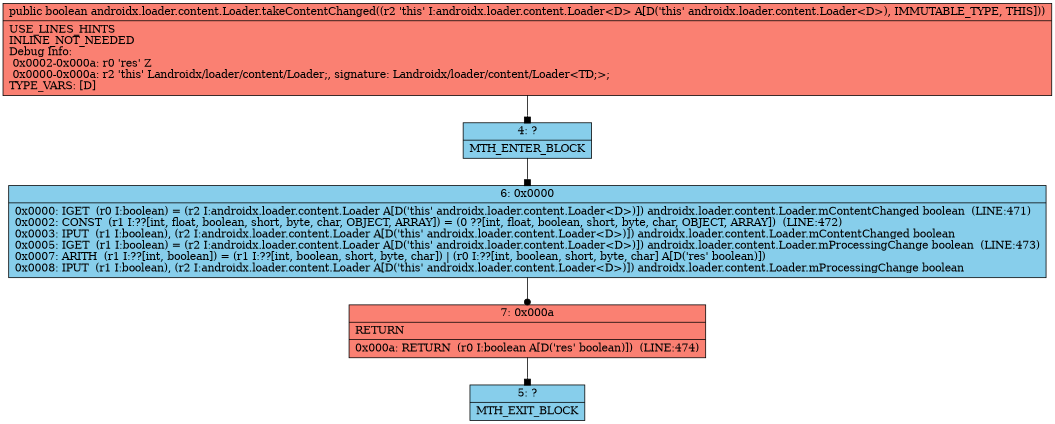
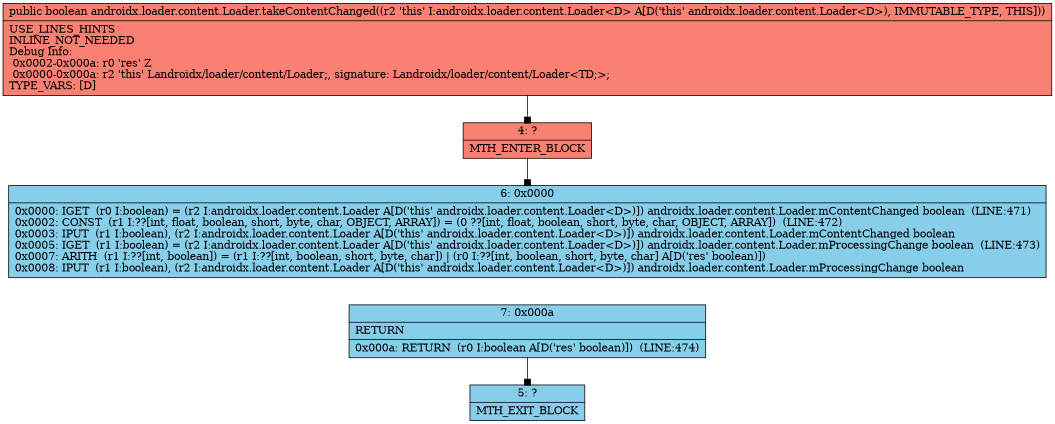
node "4: ?": fillcolor skyblue -> salmon
edge "6: 0x0000" -> "7: 0x000a": removed
node "7: 0x000a": fillcolor salmon -> skyblue
